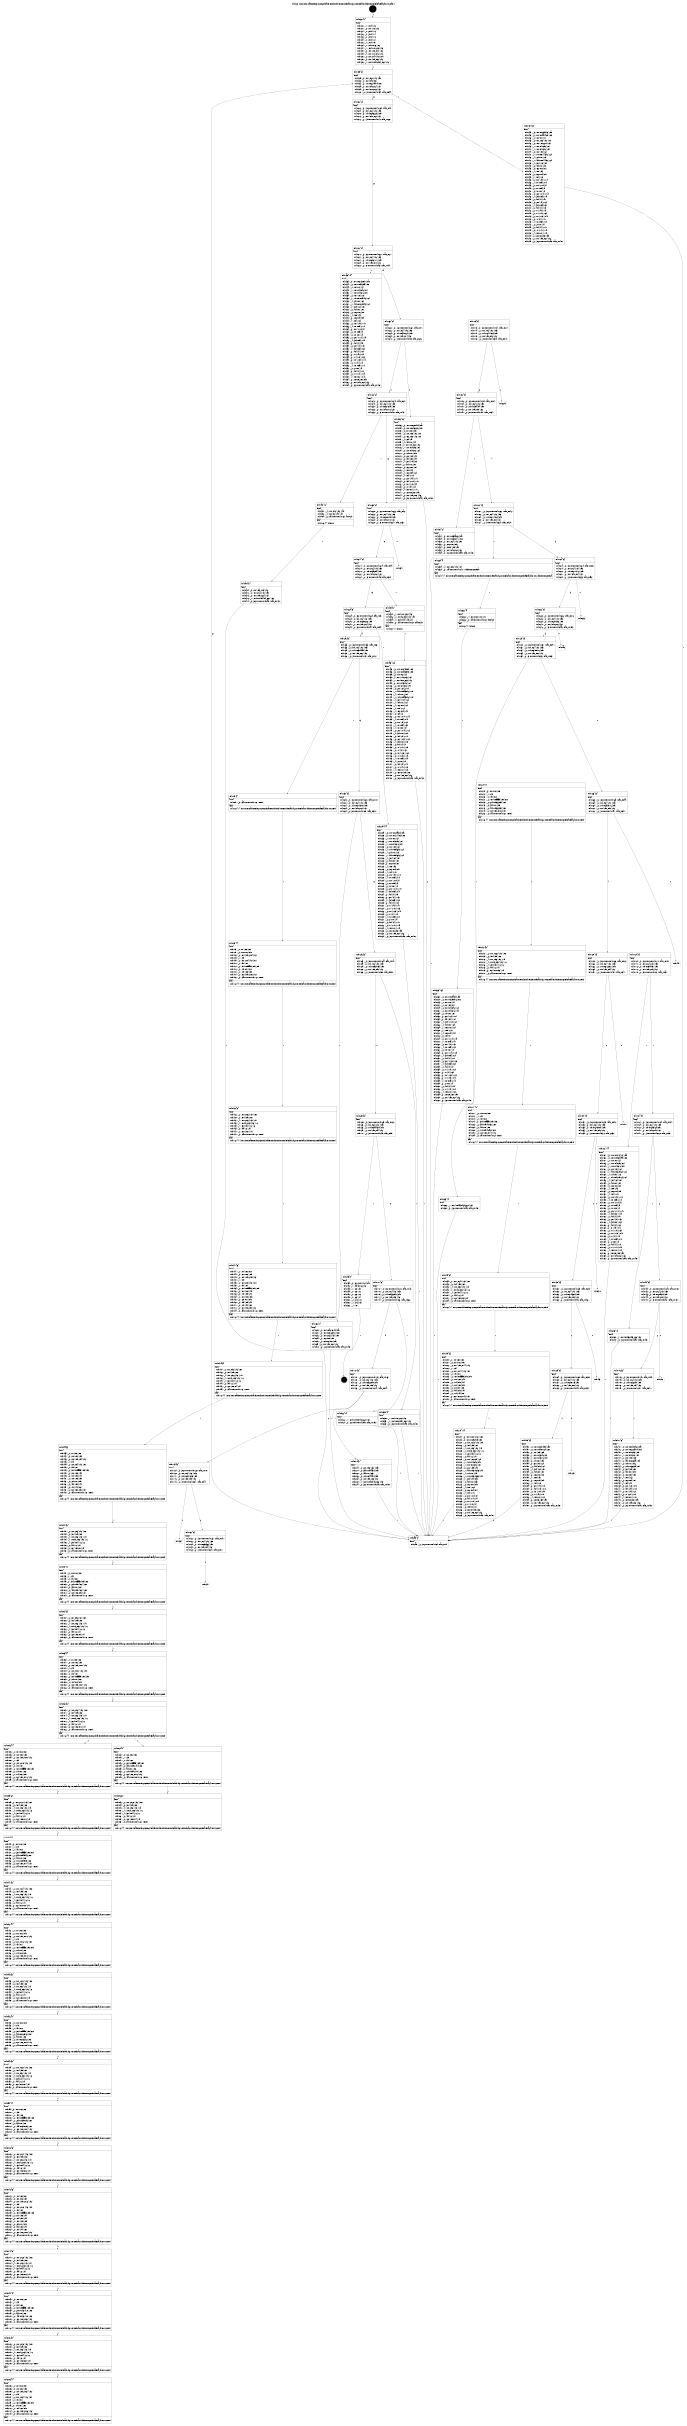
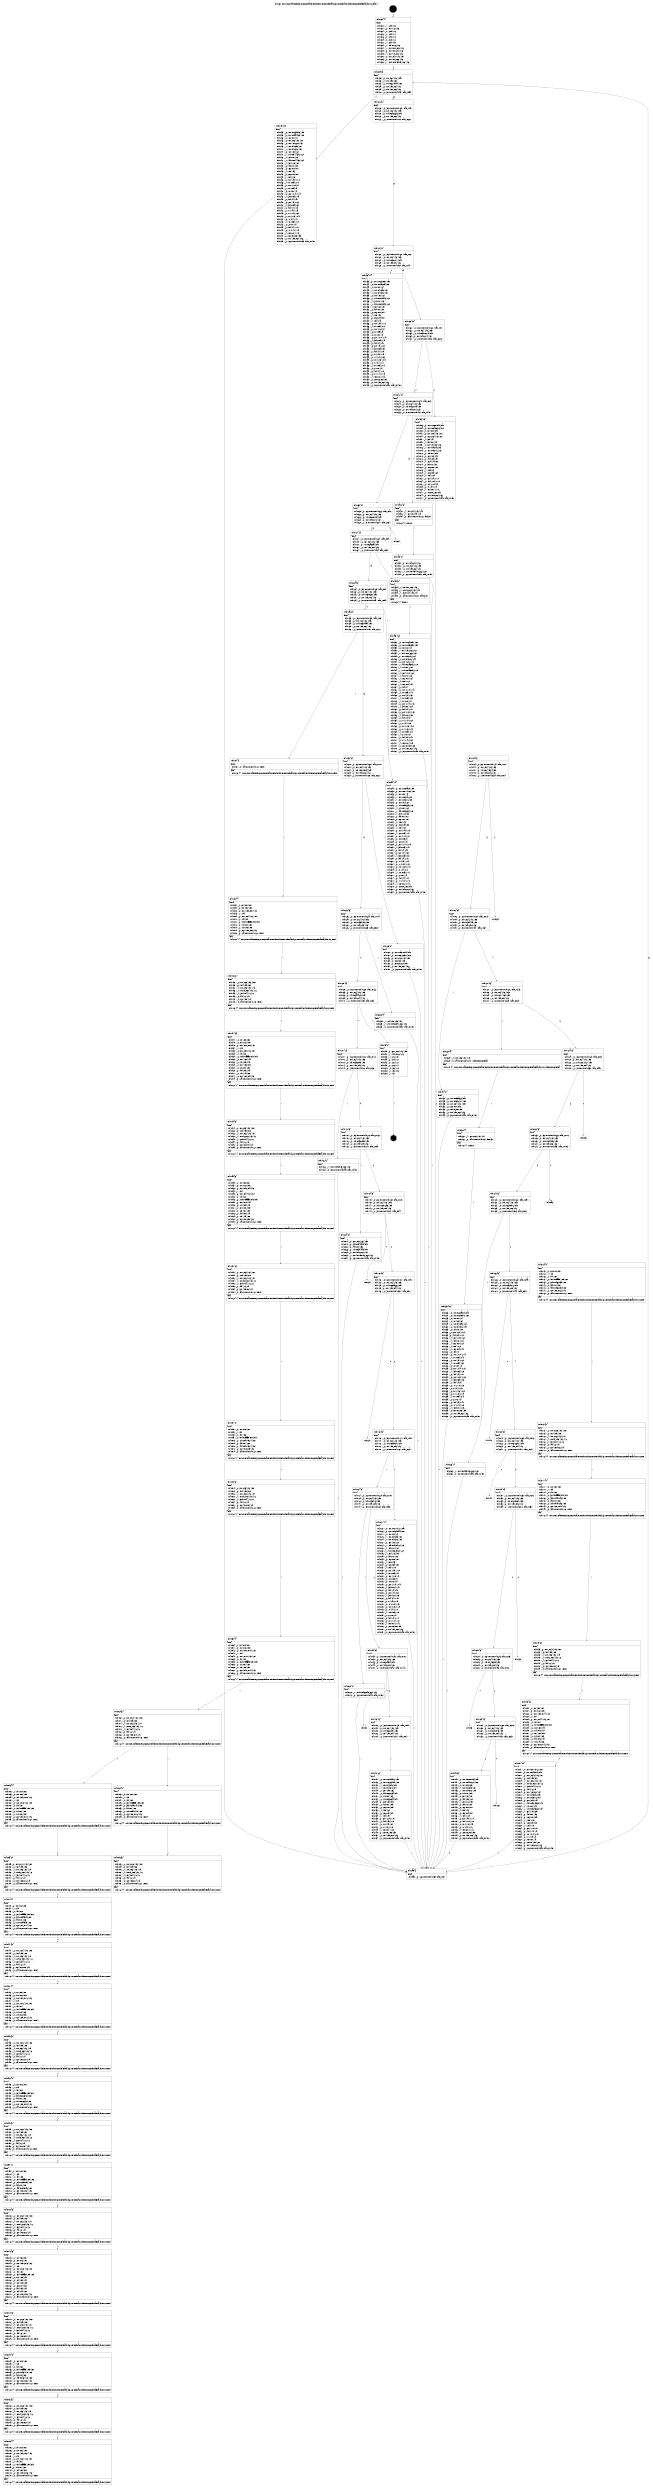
edge "0x401752 [25]" -> "0x40176b [25]": added, label "8"
